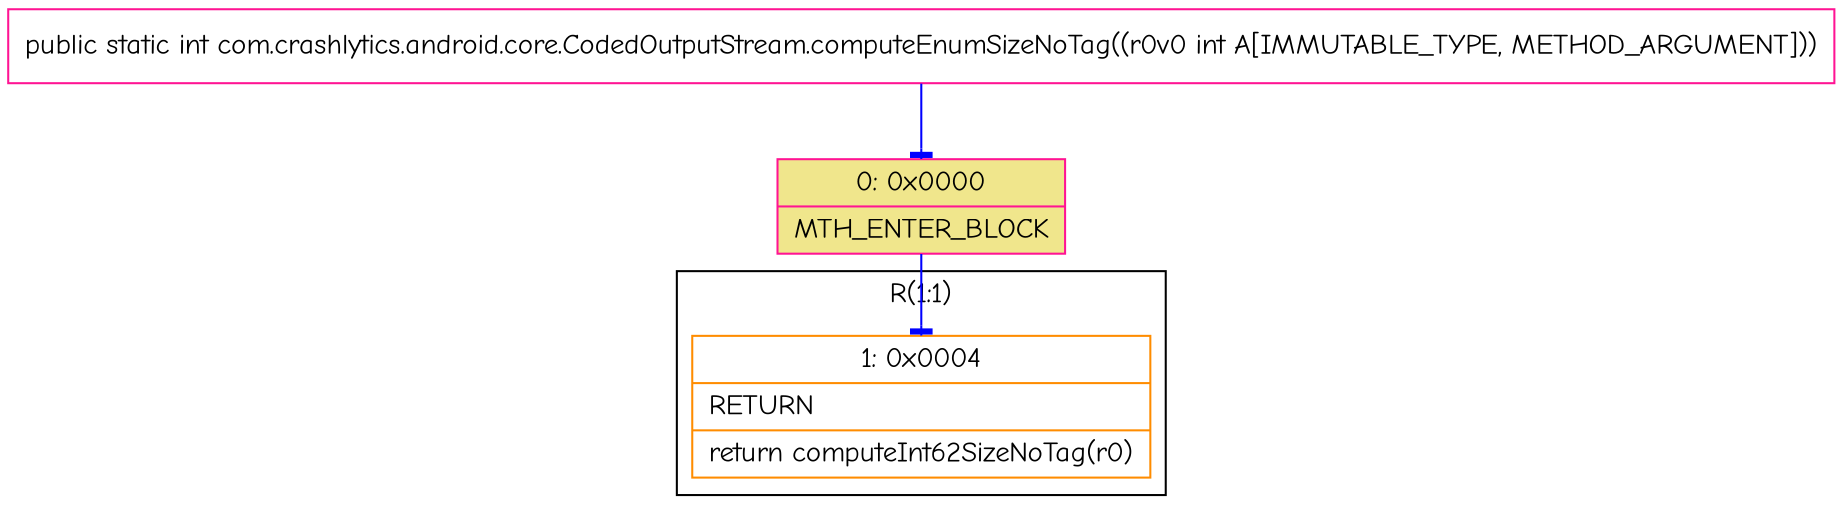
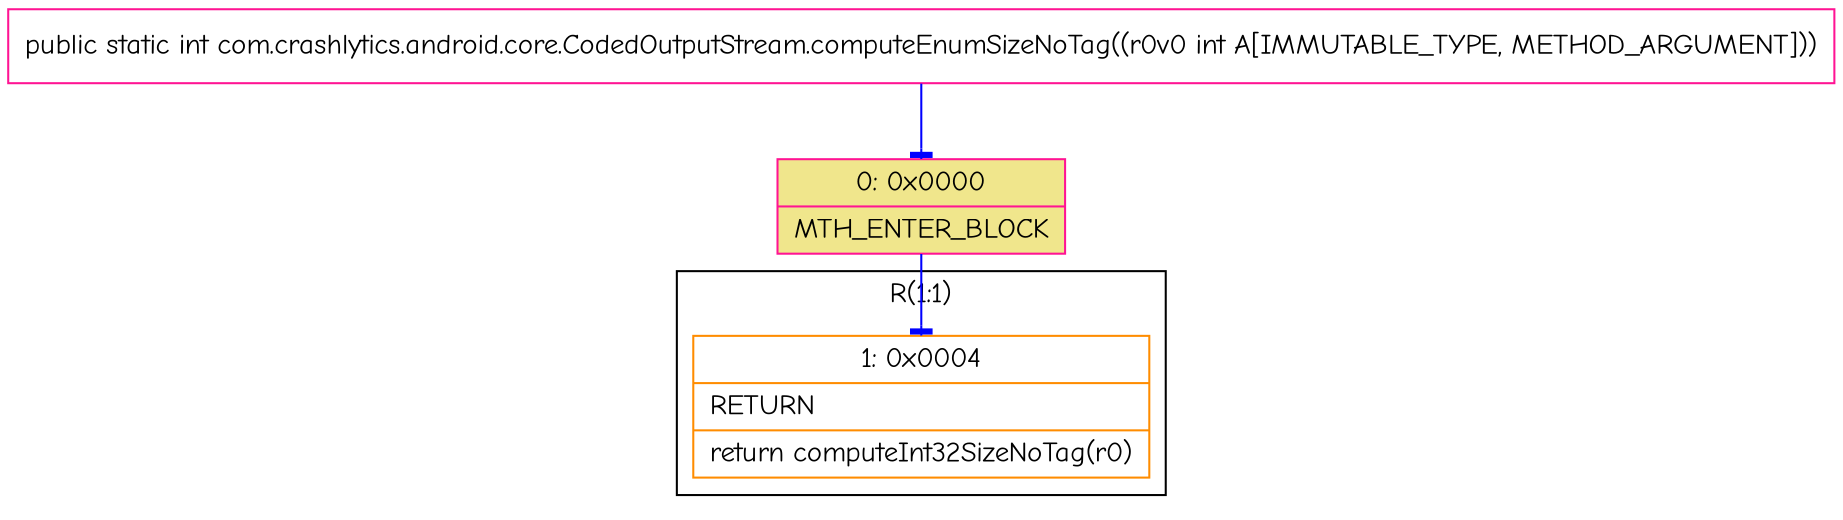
node "1: 0x0004": text "return computeInt62SizeNoTag(r0)" -> "return computeInt32SizeNoTag(r0)"
